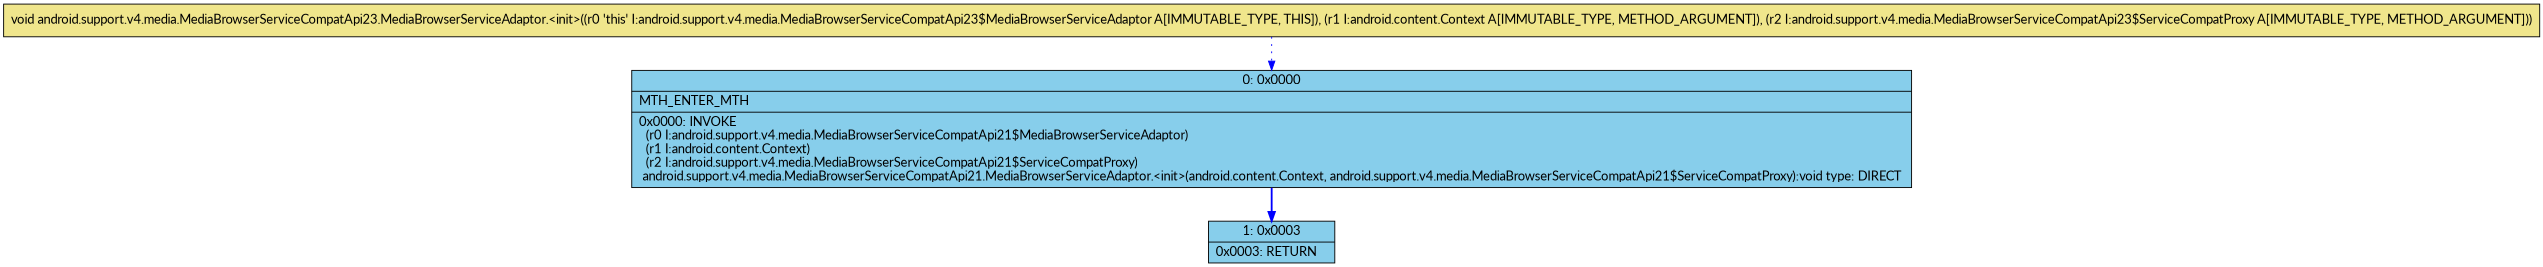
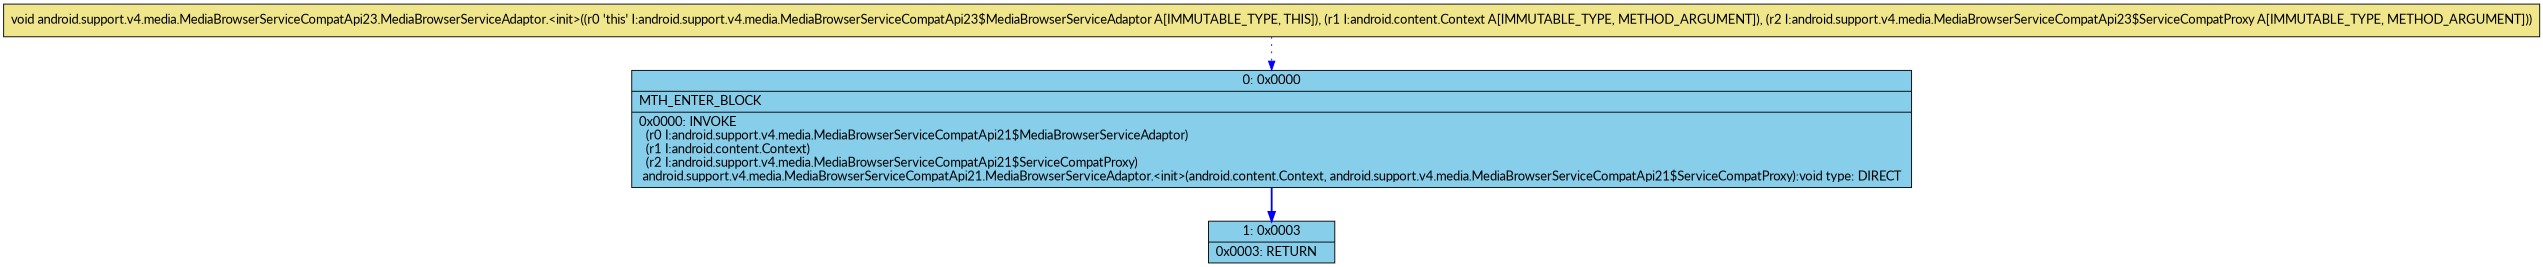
node "0: 0x0000": text "MTH_ENTER_MTH" -> "MTH_ENTER_BLOCK"
